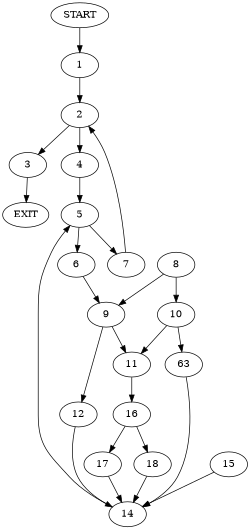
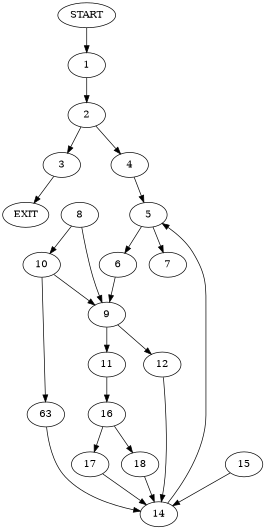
edge "7" -> "2": removed
edge "10" -> "11": now "10" -> "9"
